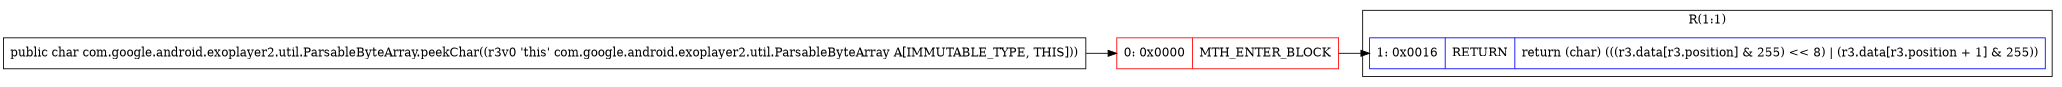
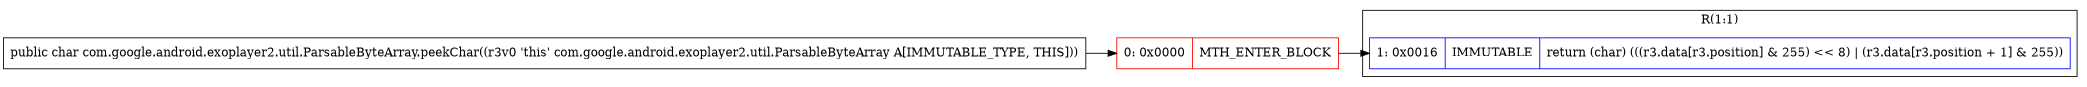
node "1: 0x0016": text "RETURN" -> "IMMUTABLE"
